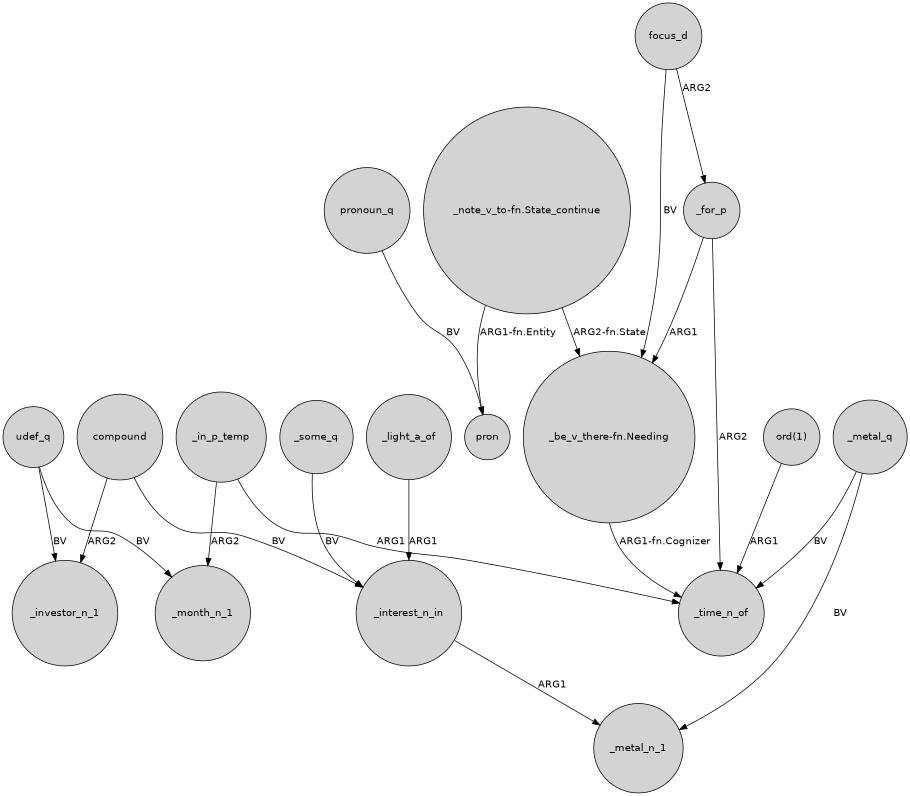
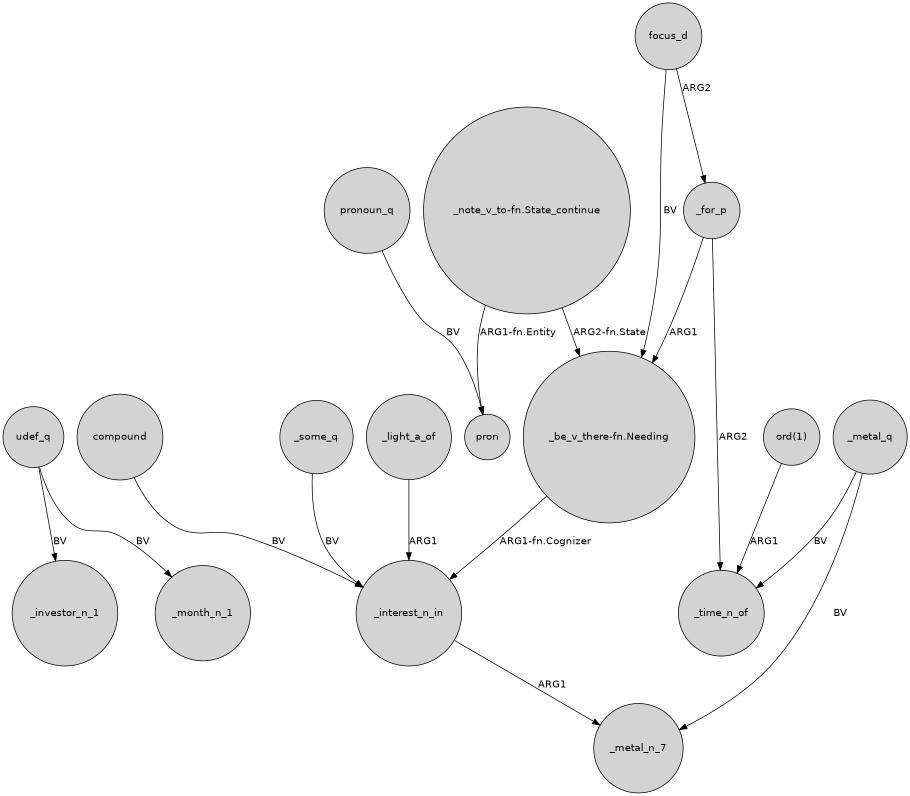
node "_in_p_temp": removed
edge "compound" -> "_investor_n_1": removed, label "ARG2"
edge "_be_v_there-fn.Needing" -> "_time_n_of": now "_be_v_there-fn.Needing" -> "_interest_n_in"
node "_metal_n_1": label "_metal_n_1" -> "_metal_n_7"
